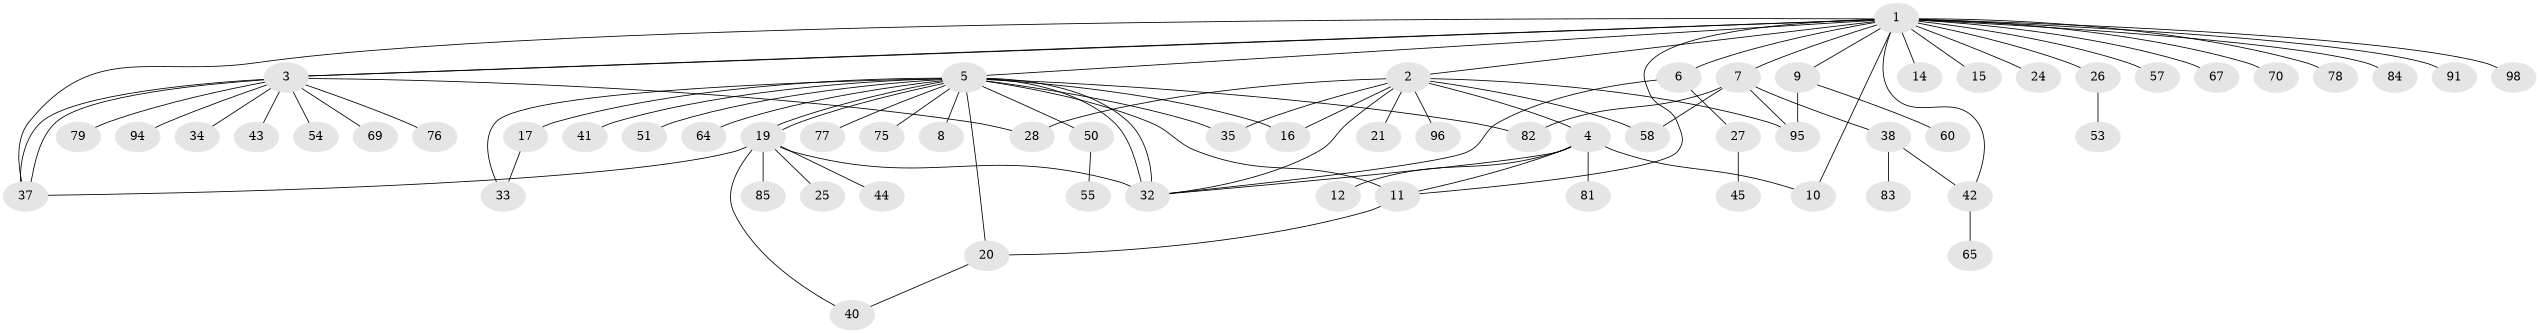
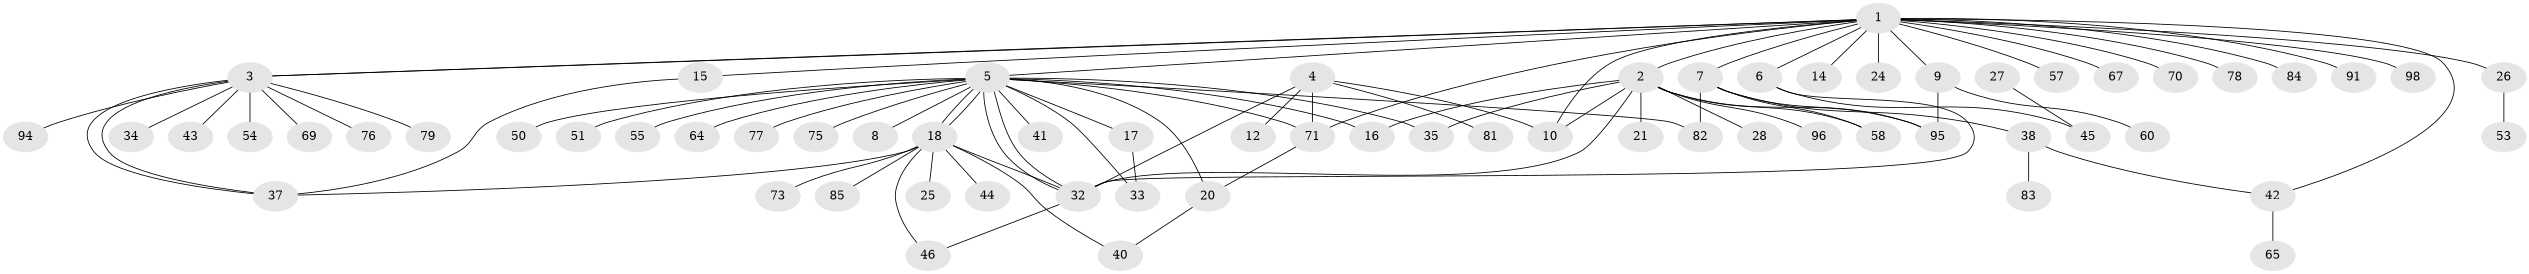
edge "1" -- "37": now "15" -- "37"
edge "3" -- "28": removed
edge "2" -- "4": now "2" -- "10"
edge "6" -- "27": now "6" -- "45"
node "19": label "19" -> "18"
edge "50" -- "55": now "5" -- "55"
node "73": added
node "11": label "11" -> "71"
node "46": added
